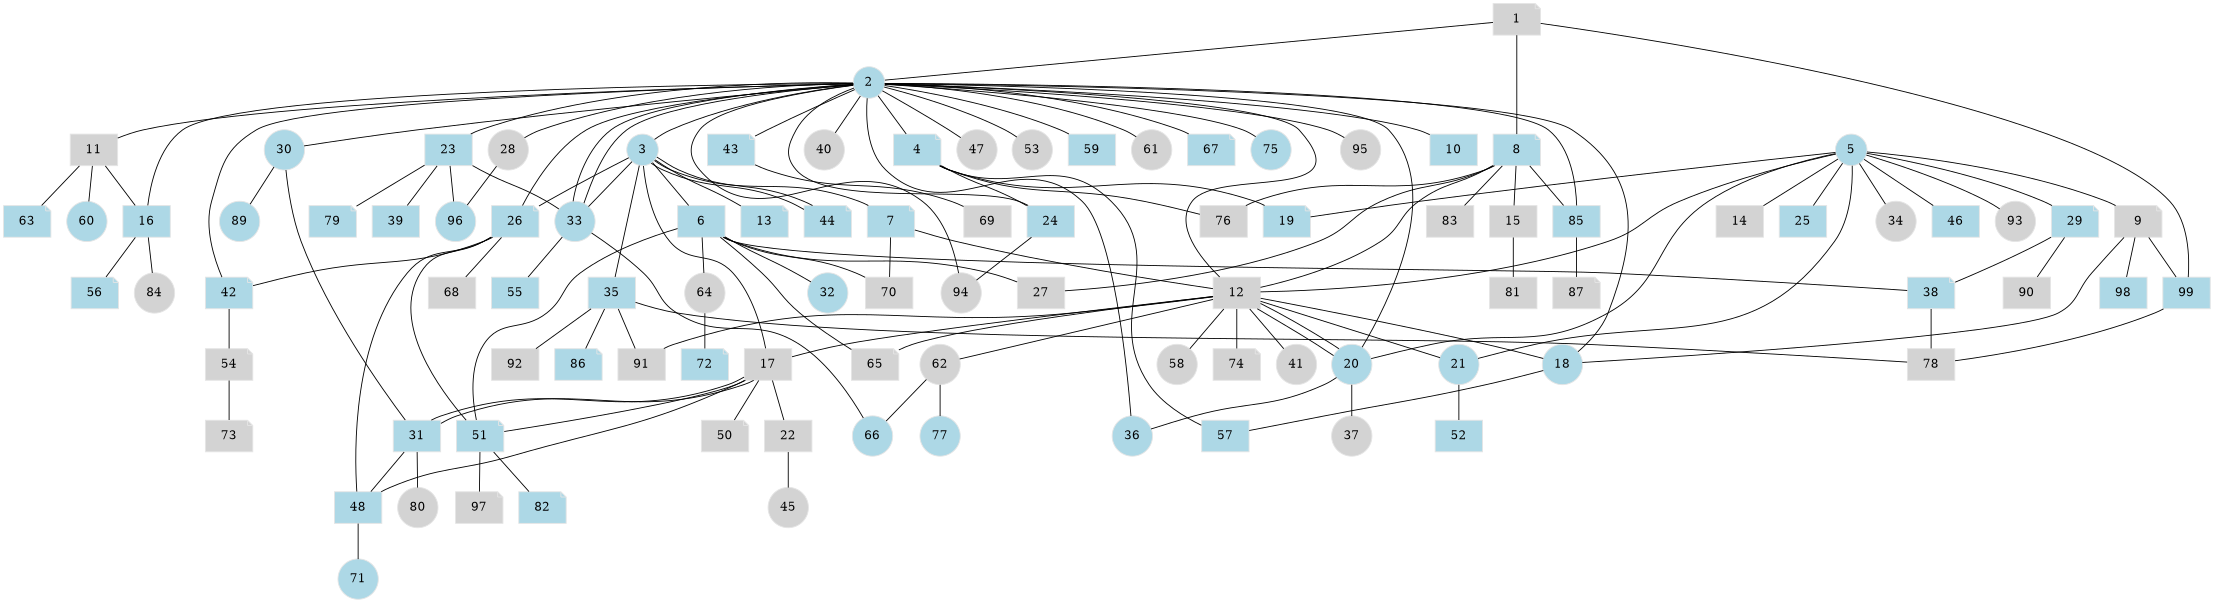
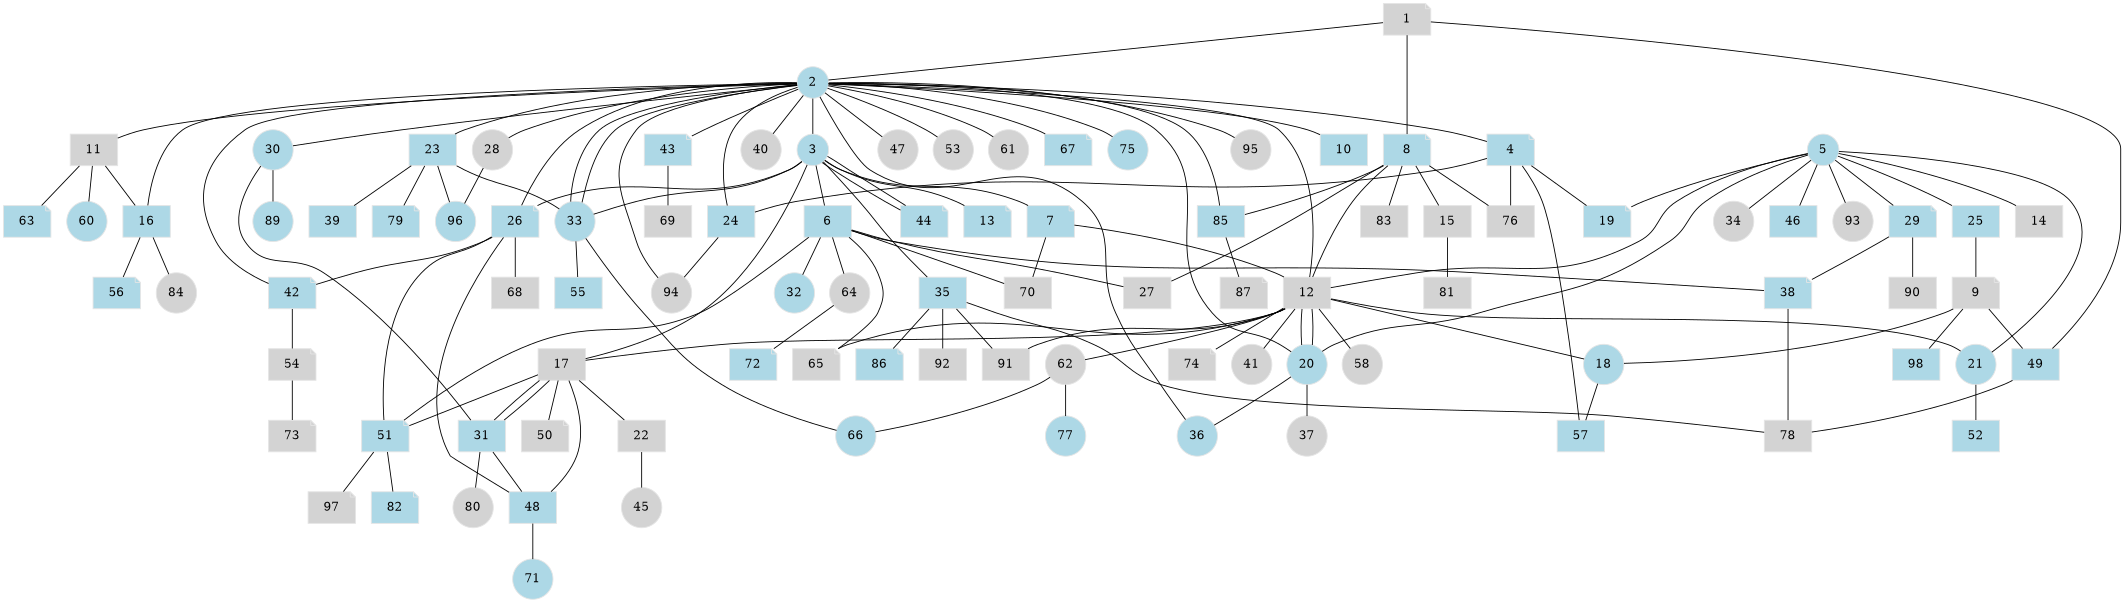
edge "2" -- "18": removed
node "59": removed
edge "5" -- "9": now "25" -- "9"
node "99": label "99" -> "49"
